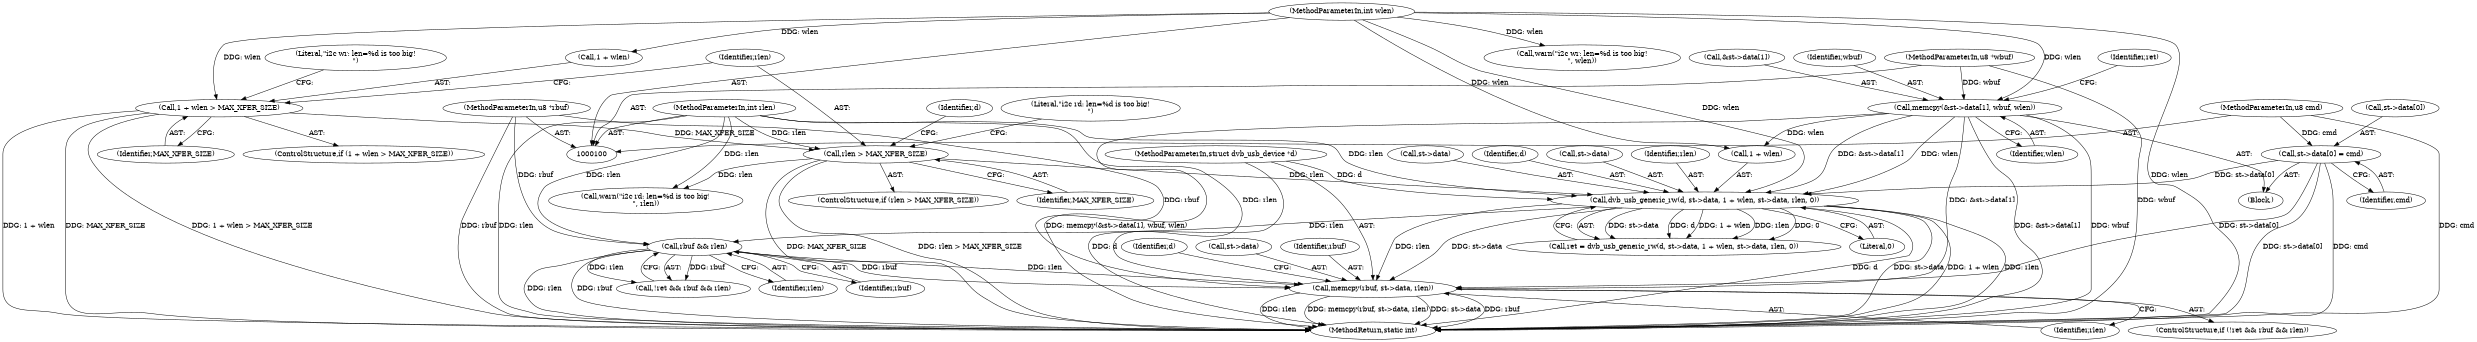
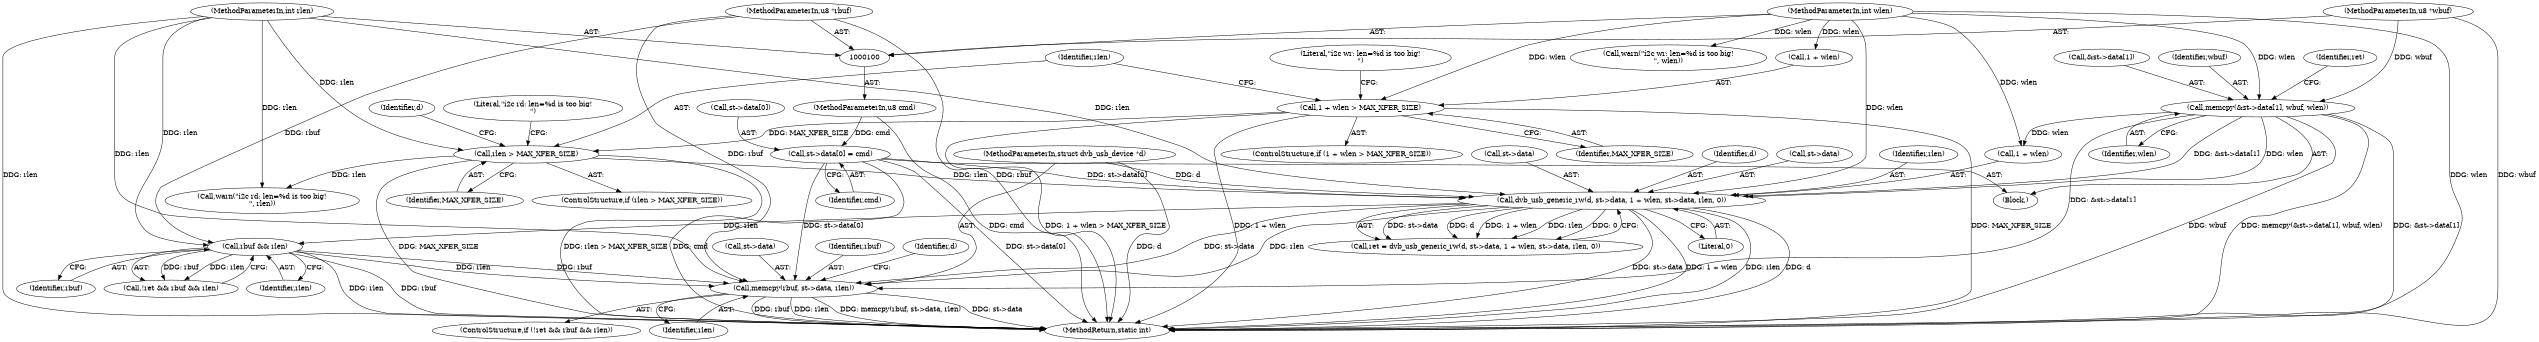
edge "(MethodParameterIn,u8 cmd)" -> "1000100": reversed
